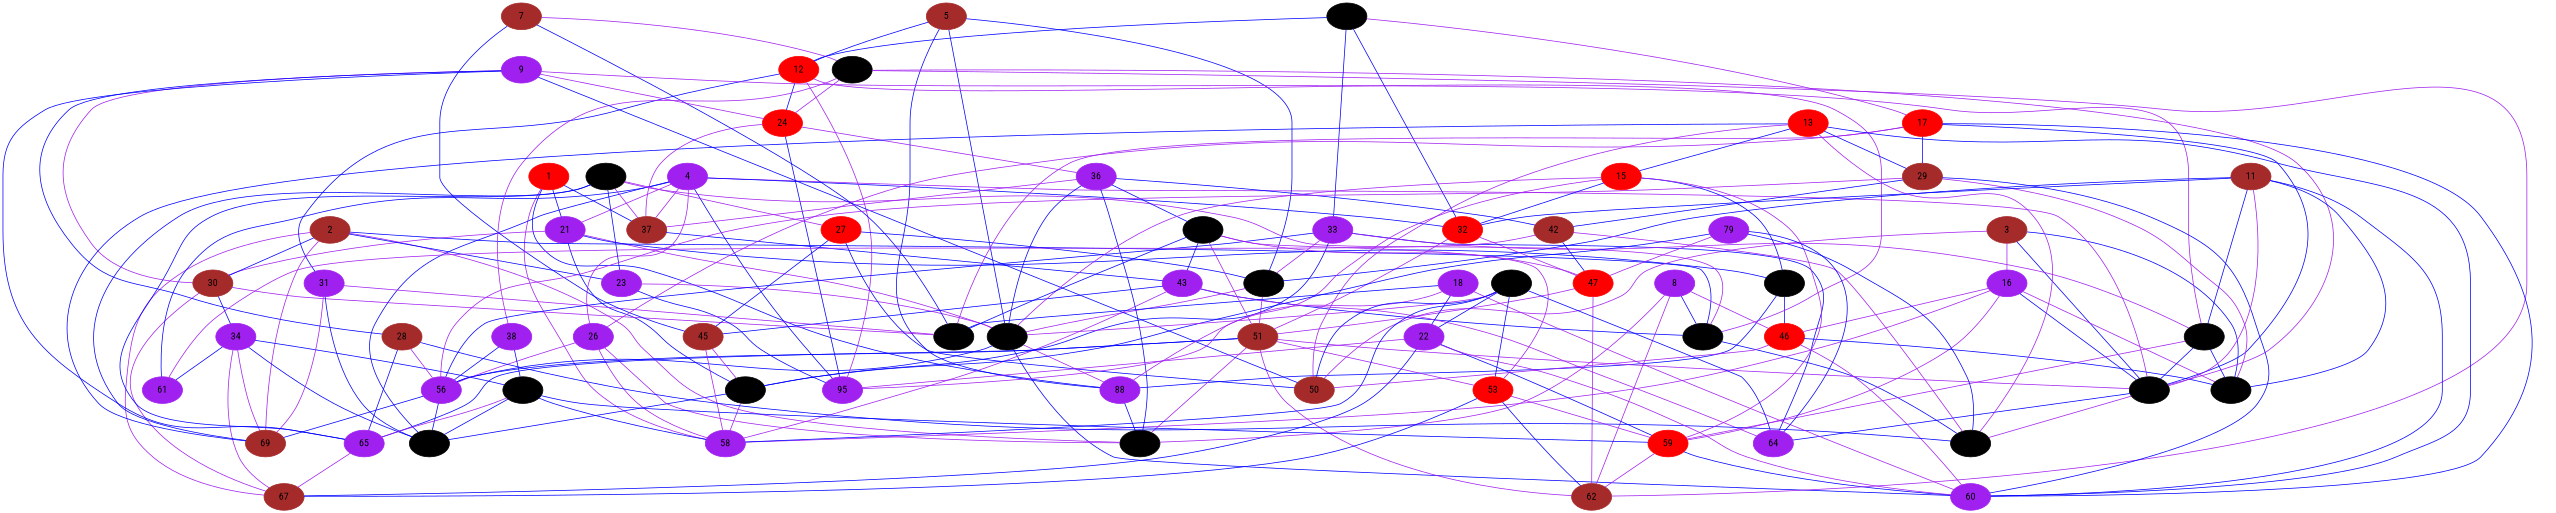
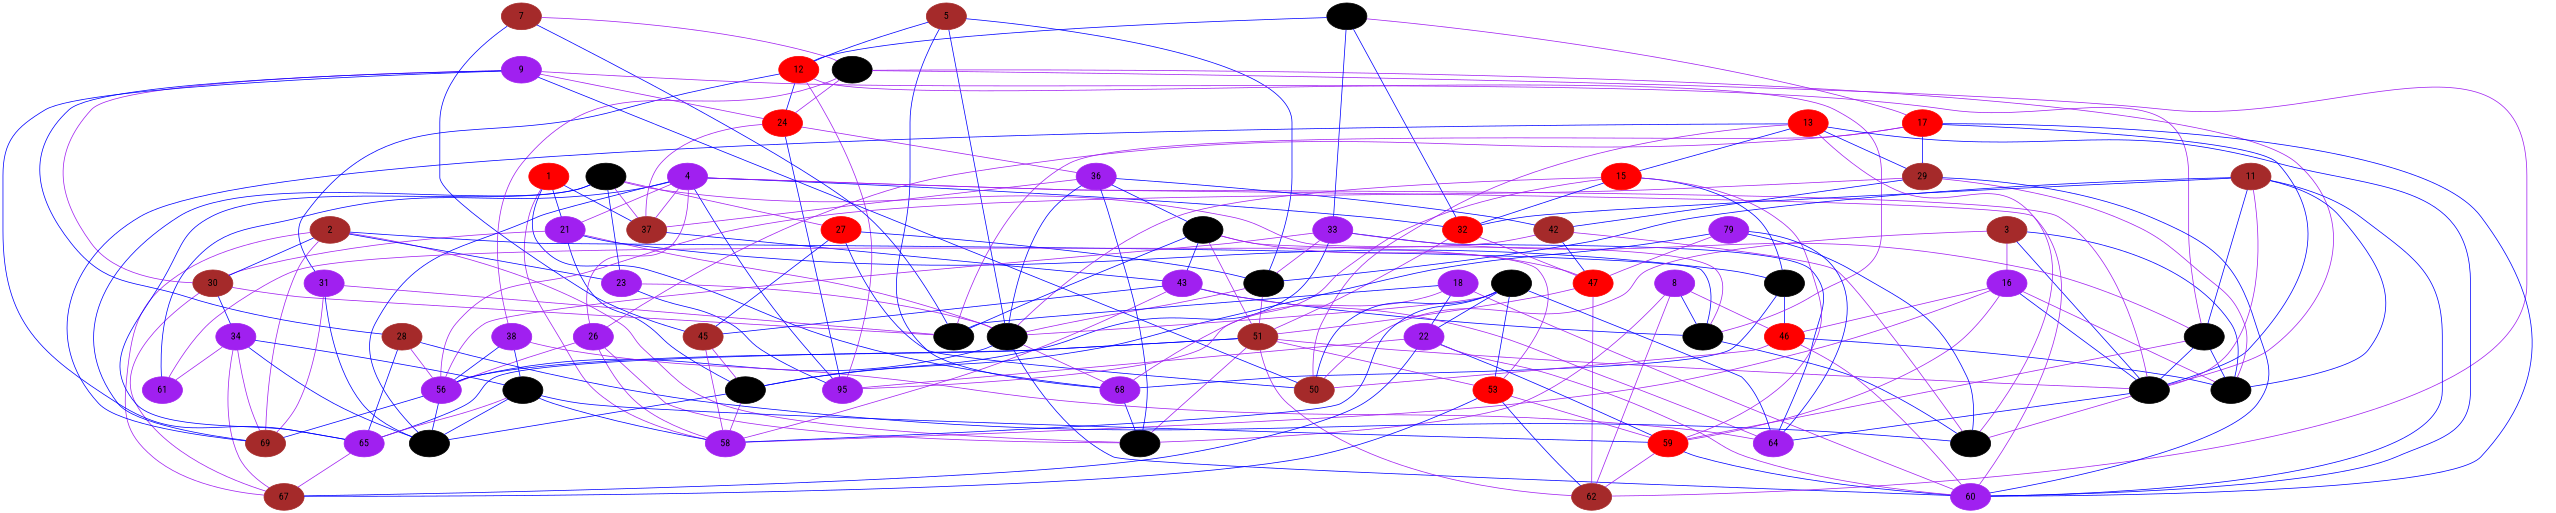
edge "4" -- "60": added
edge "33" -- "56": color blue -> purple
edge "34" -- "61": color blue -> purple
node "88": label "88" -> "68"
edge "38" -- "64": added
